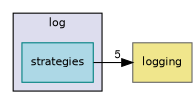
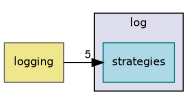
edge "strategies" -> "logging": reversed
